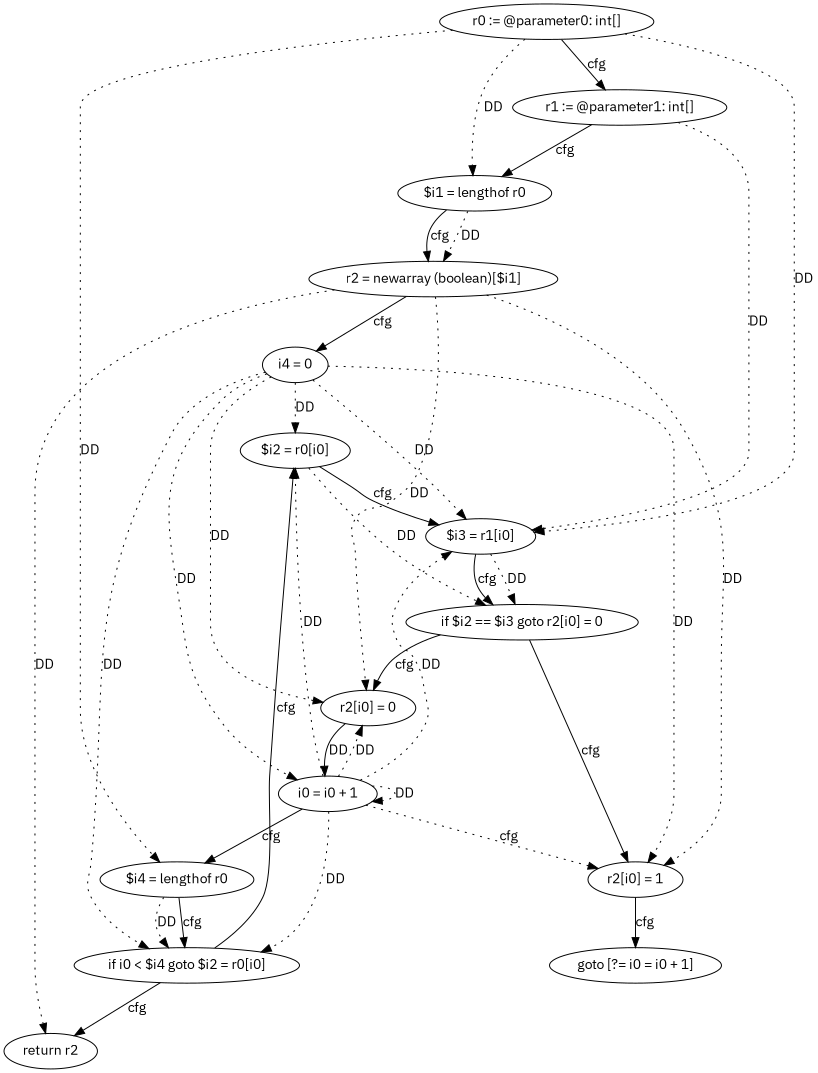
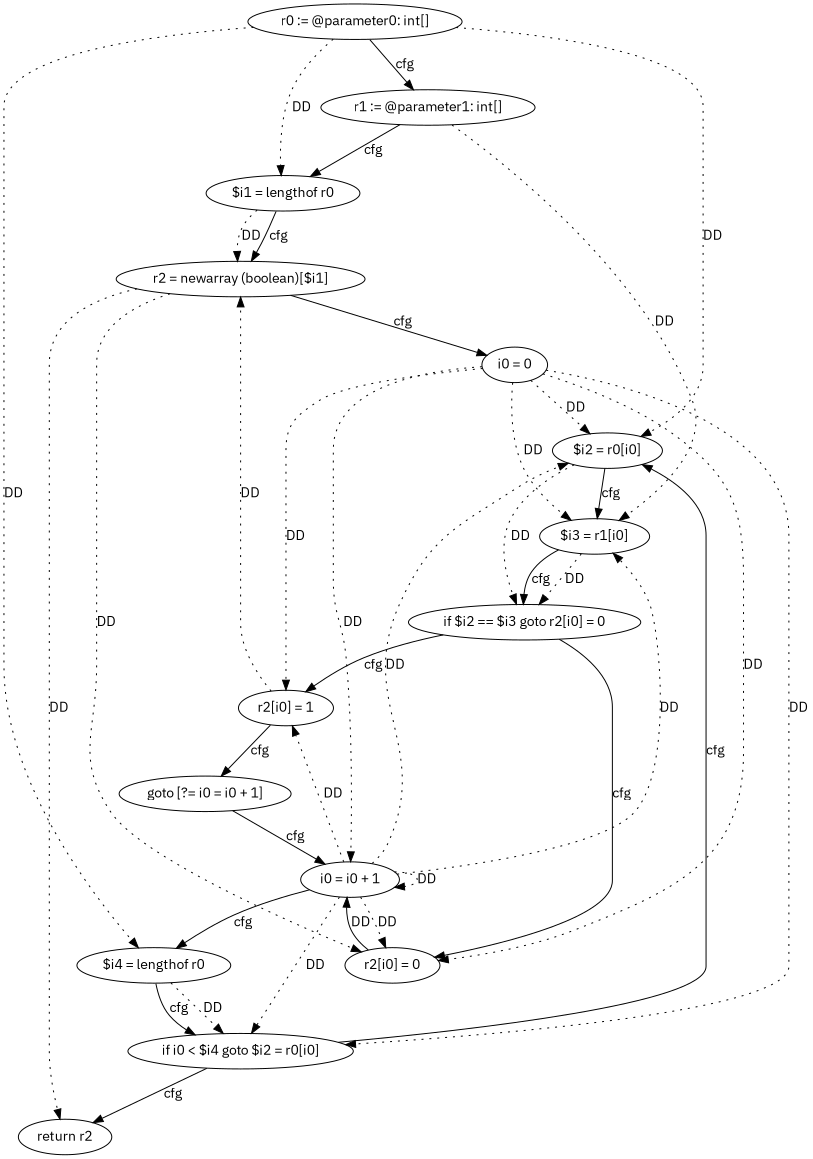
edge "r0 := @parameter0: int[]" -> "$i3 = r1[i0]": now "r0 := @parameter0: int[]" -> "$i2 = r0[i0]"
node "i4 = 0": label "i4 = 0" -> "i0 = 0"
edge "r2 = newarray (boolean)[$i1]" -> "r2[i0] = 1": reversed
edge "goto [?= i0 = i0 + 1]" -> "i0 = i0 + 1": added, label "cfg"
edge "i0 = i0 + 1" -> "r2[i0] = 1": label "cfg" -> "DD"
